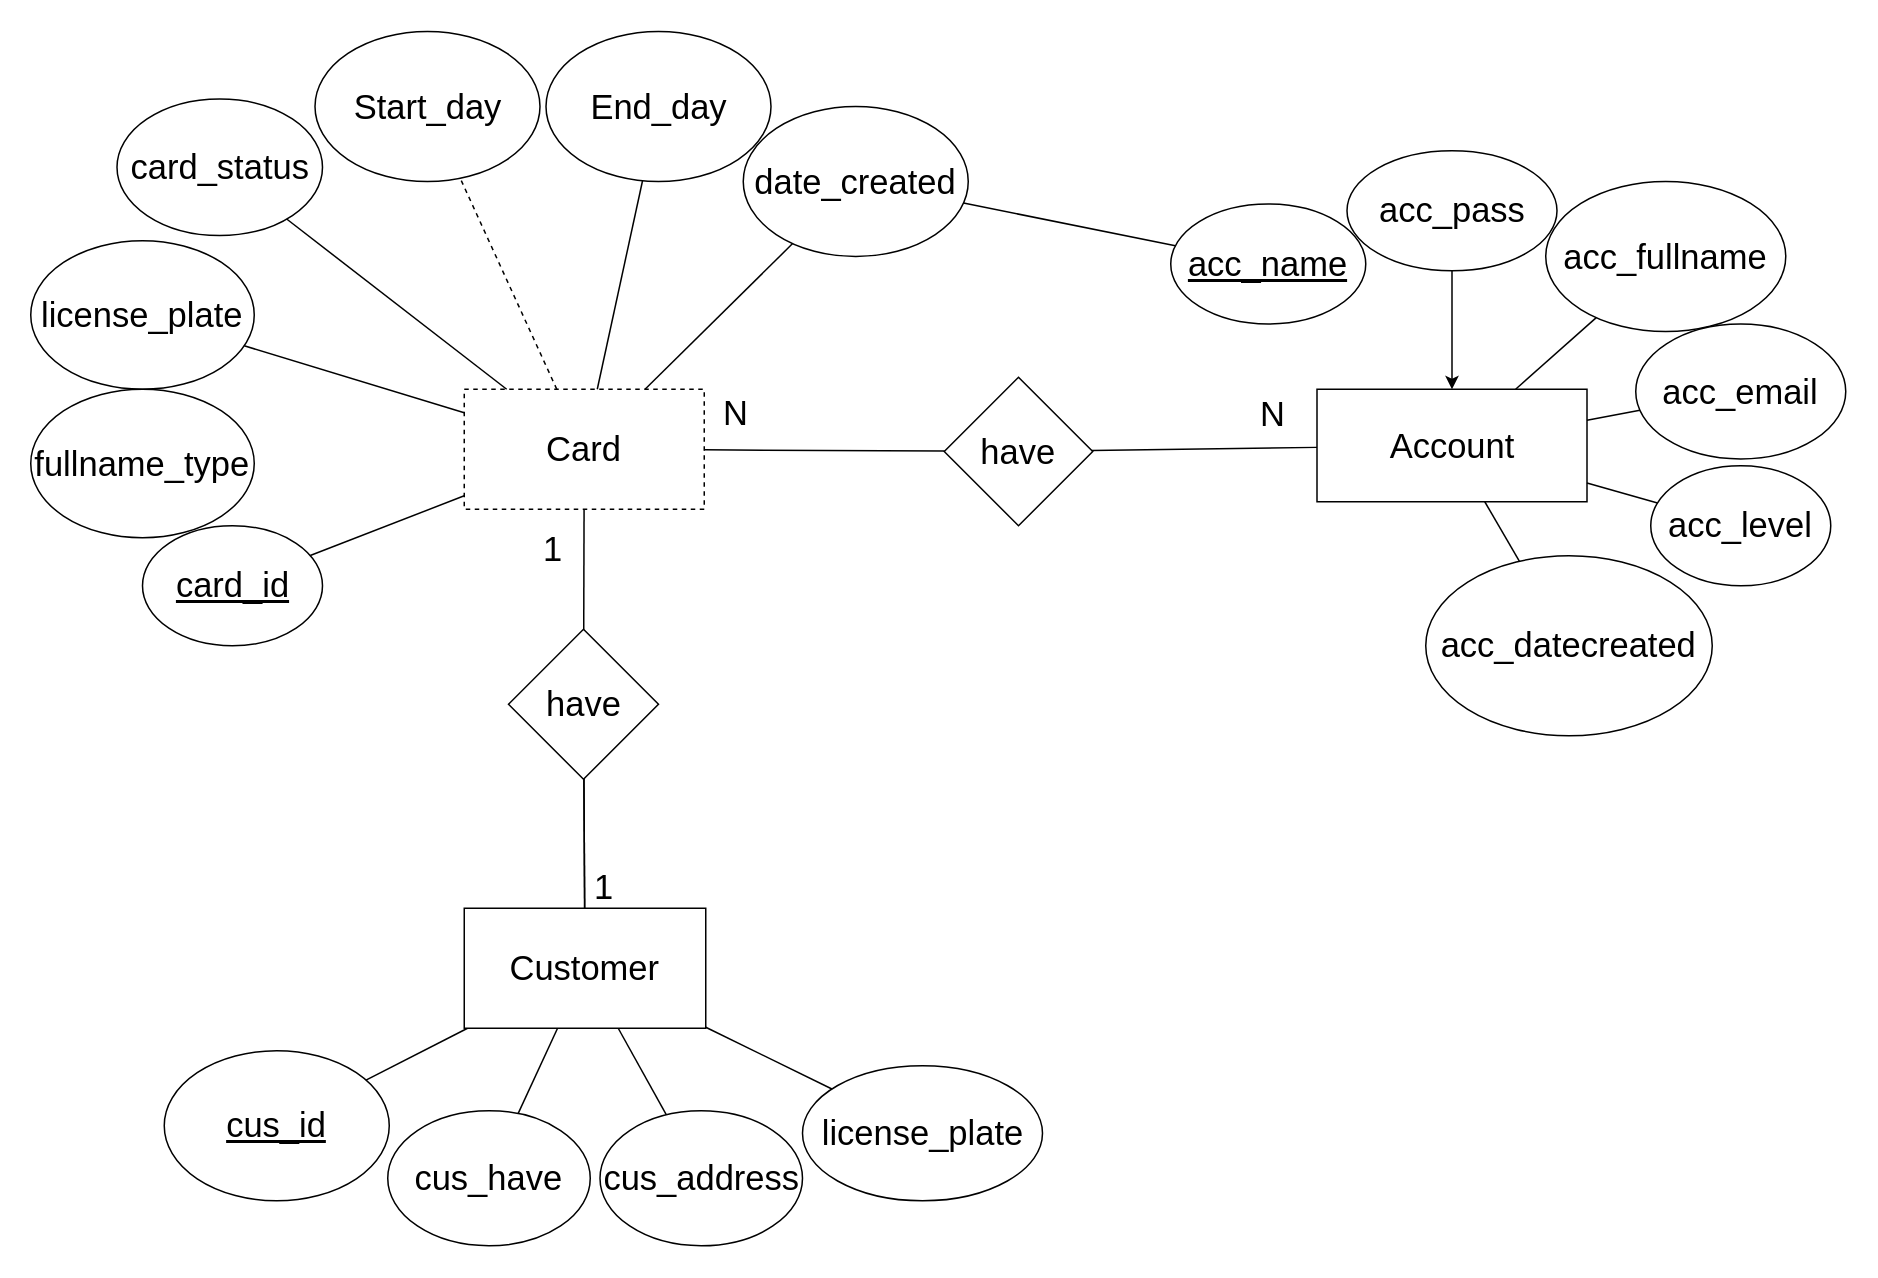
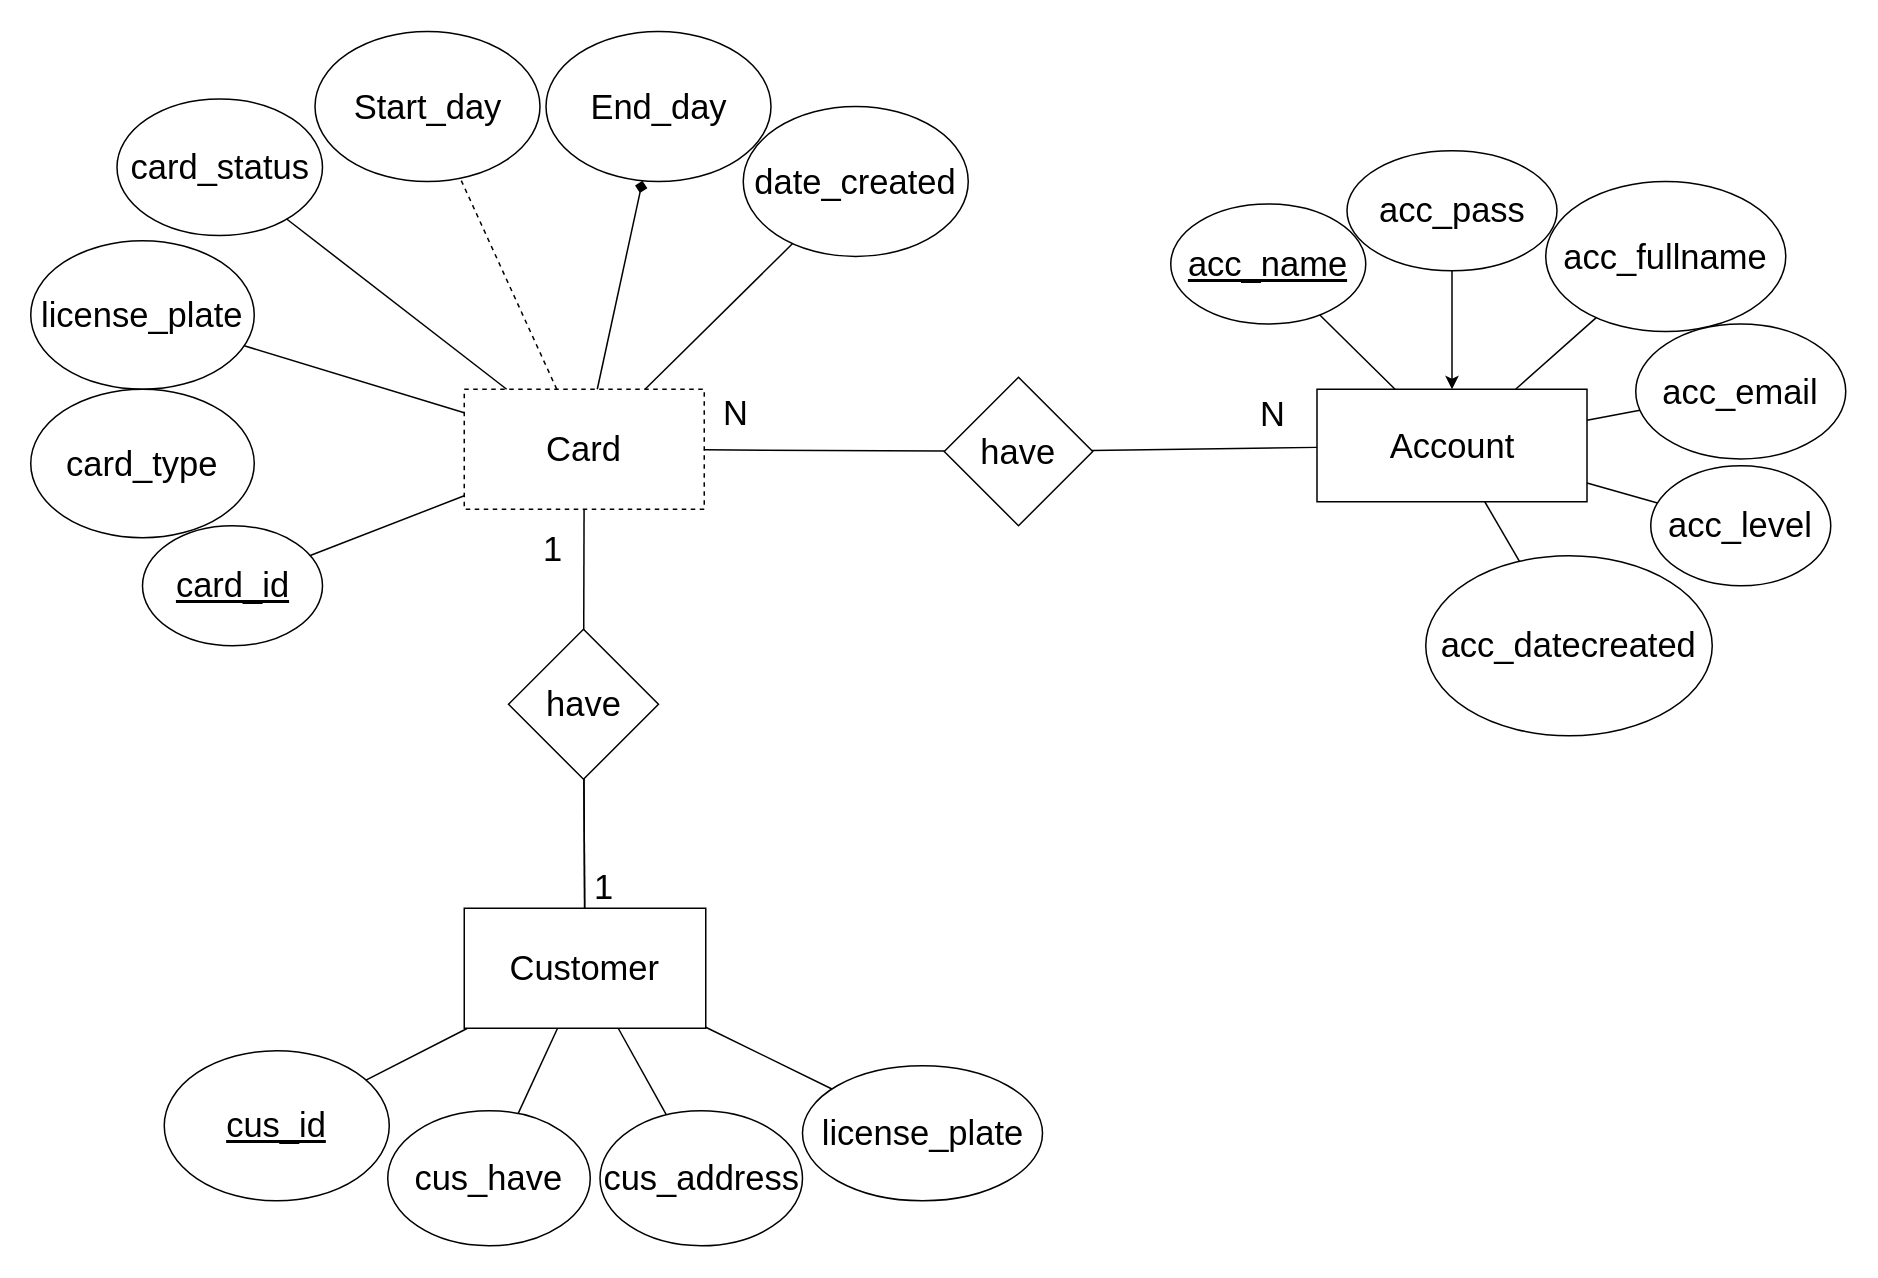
edge "End_day" -- "Card": arrowhead none -> diamond
edge "date_created" -- "acc_name": now "Account" -- "acc_name"
node "fullname_type": label "fullname_type" -> "card_type"
